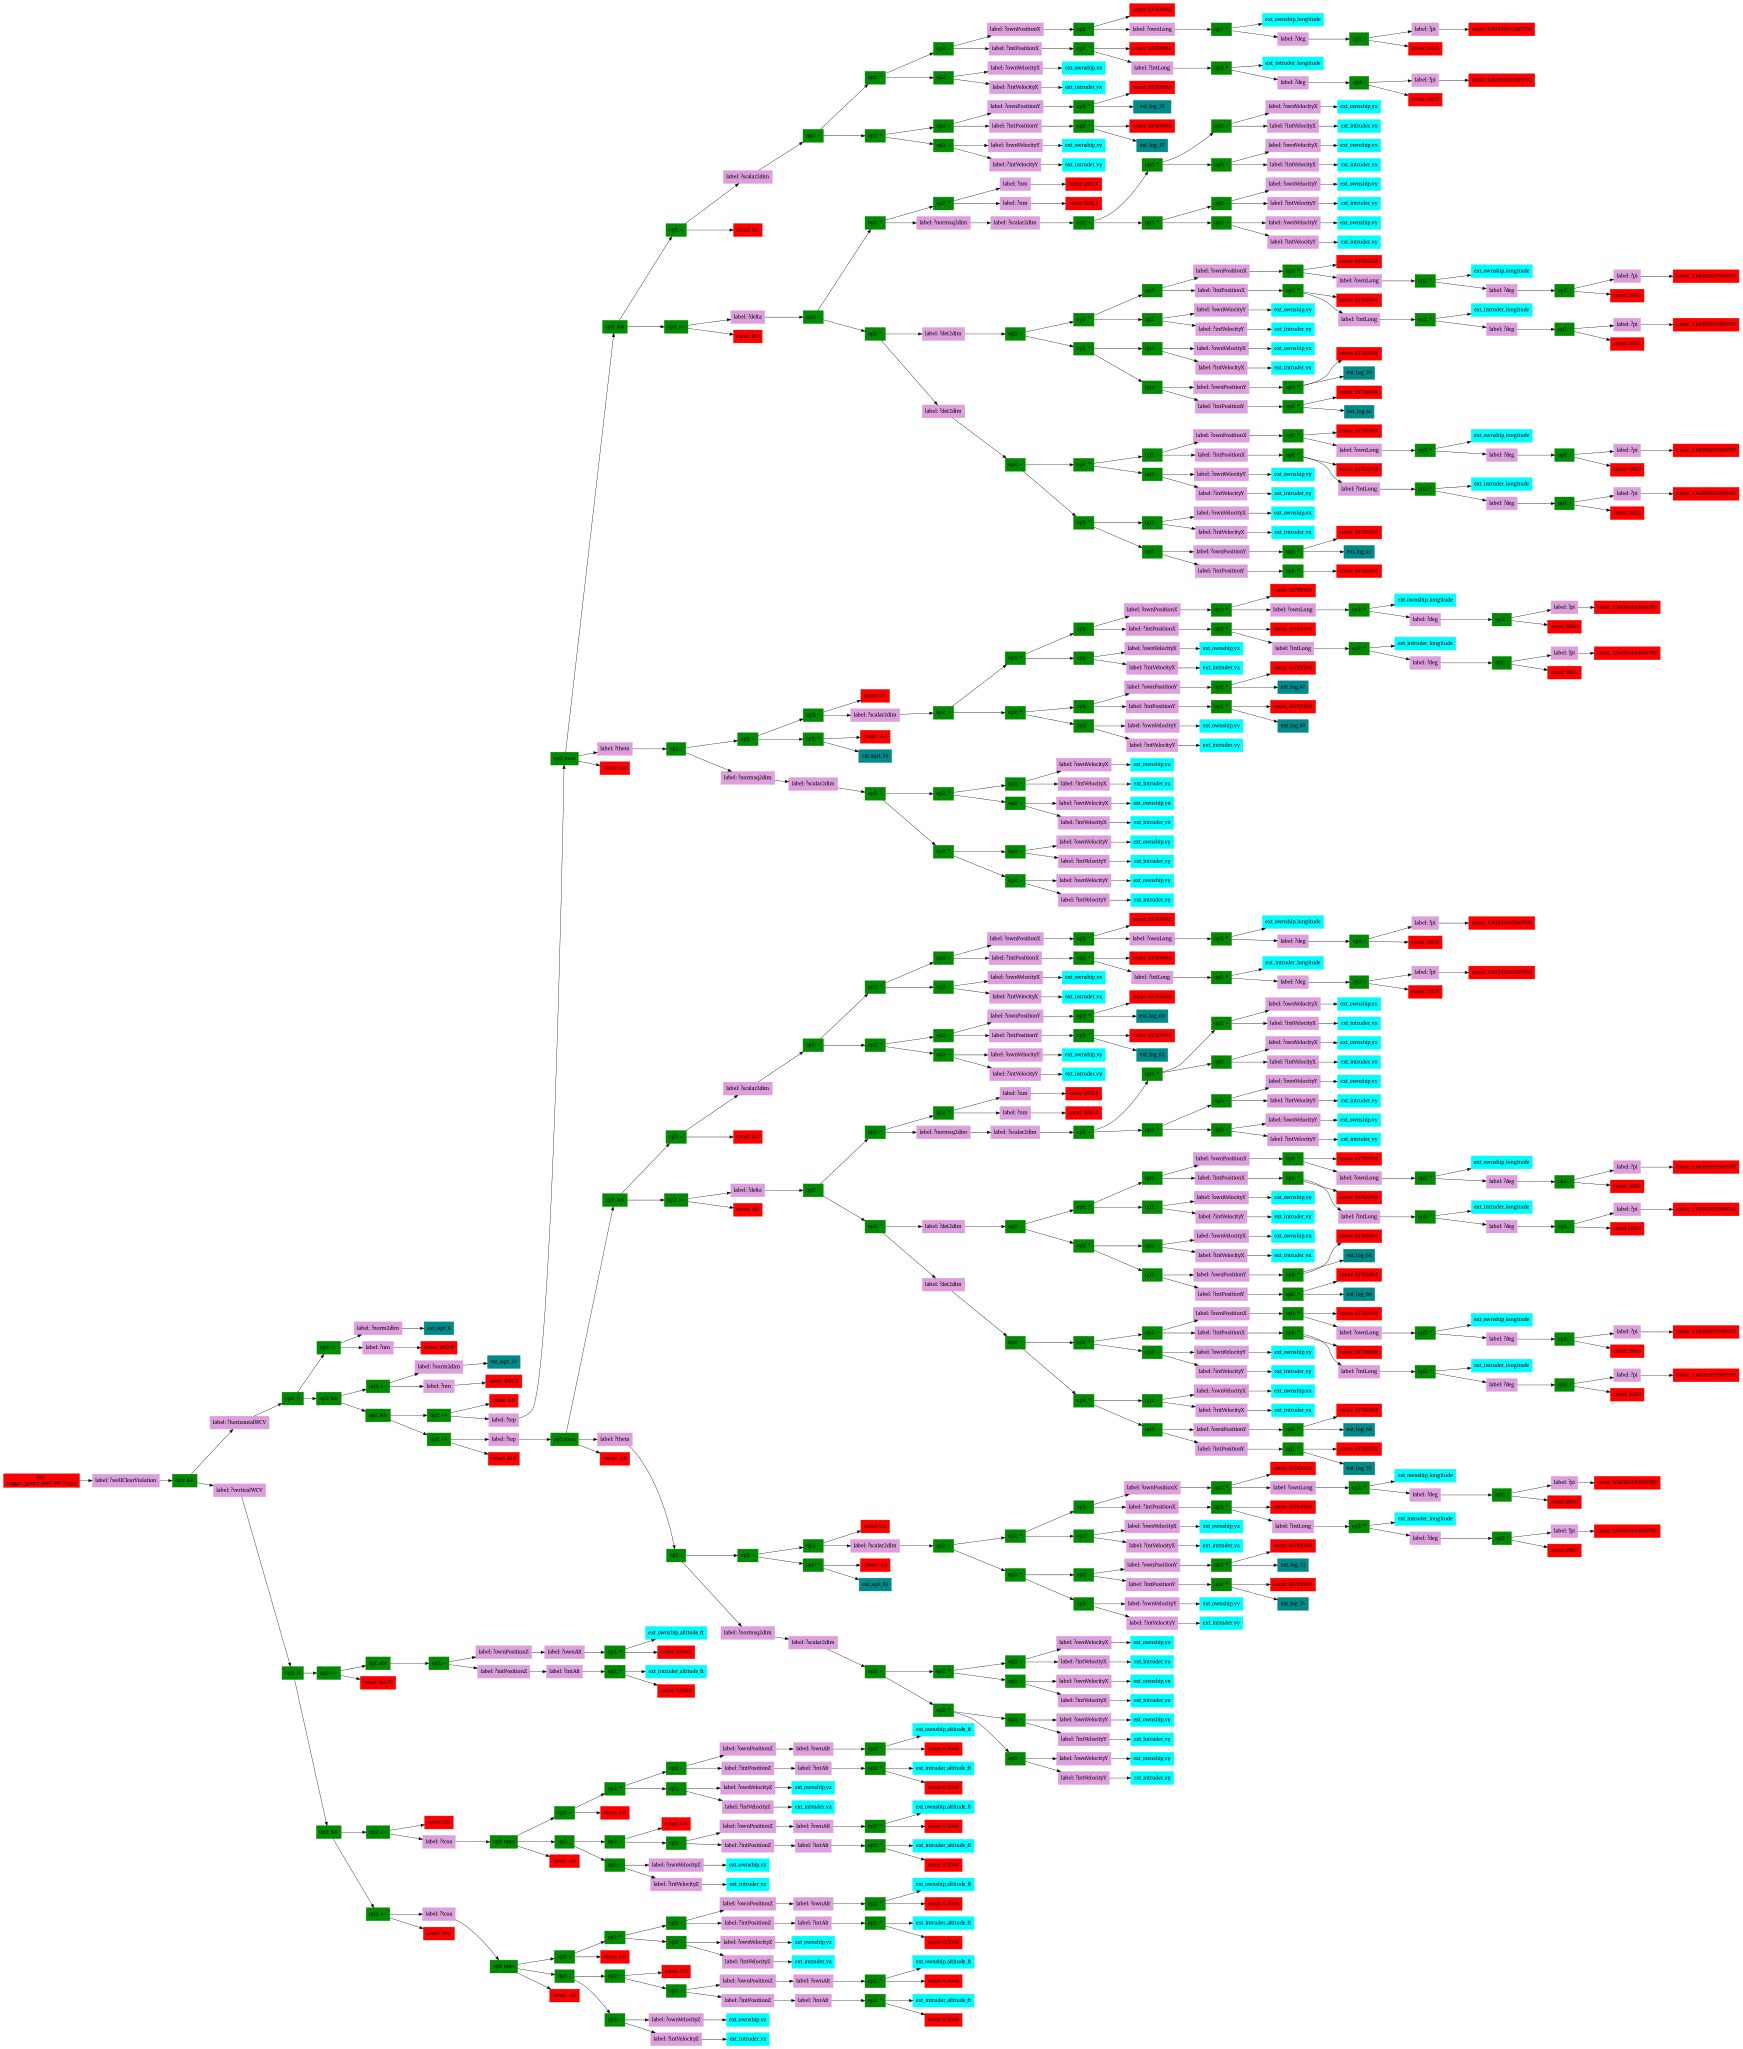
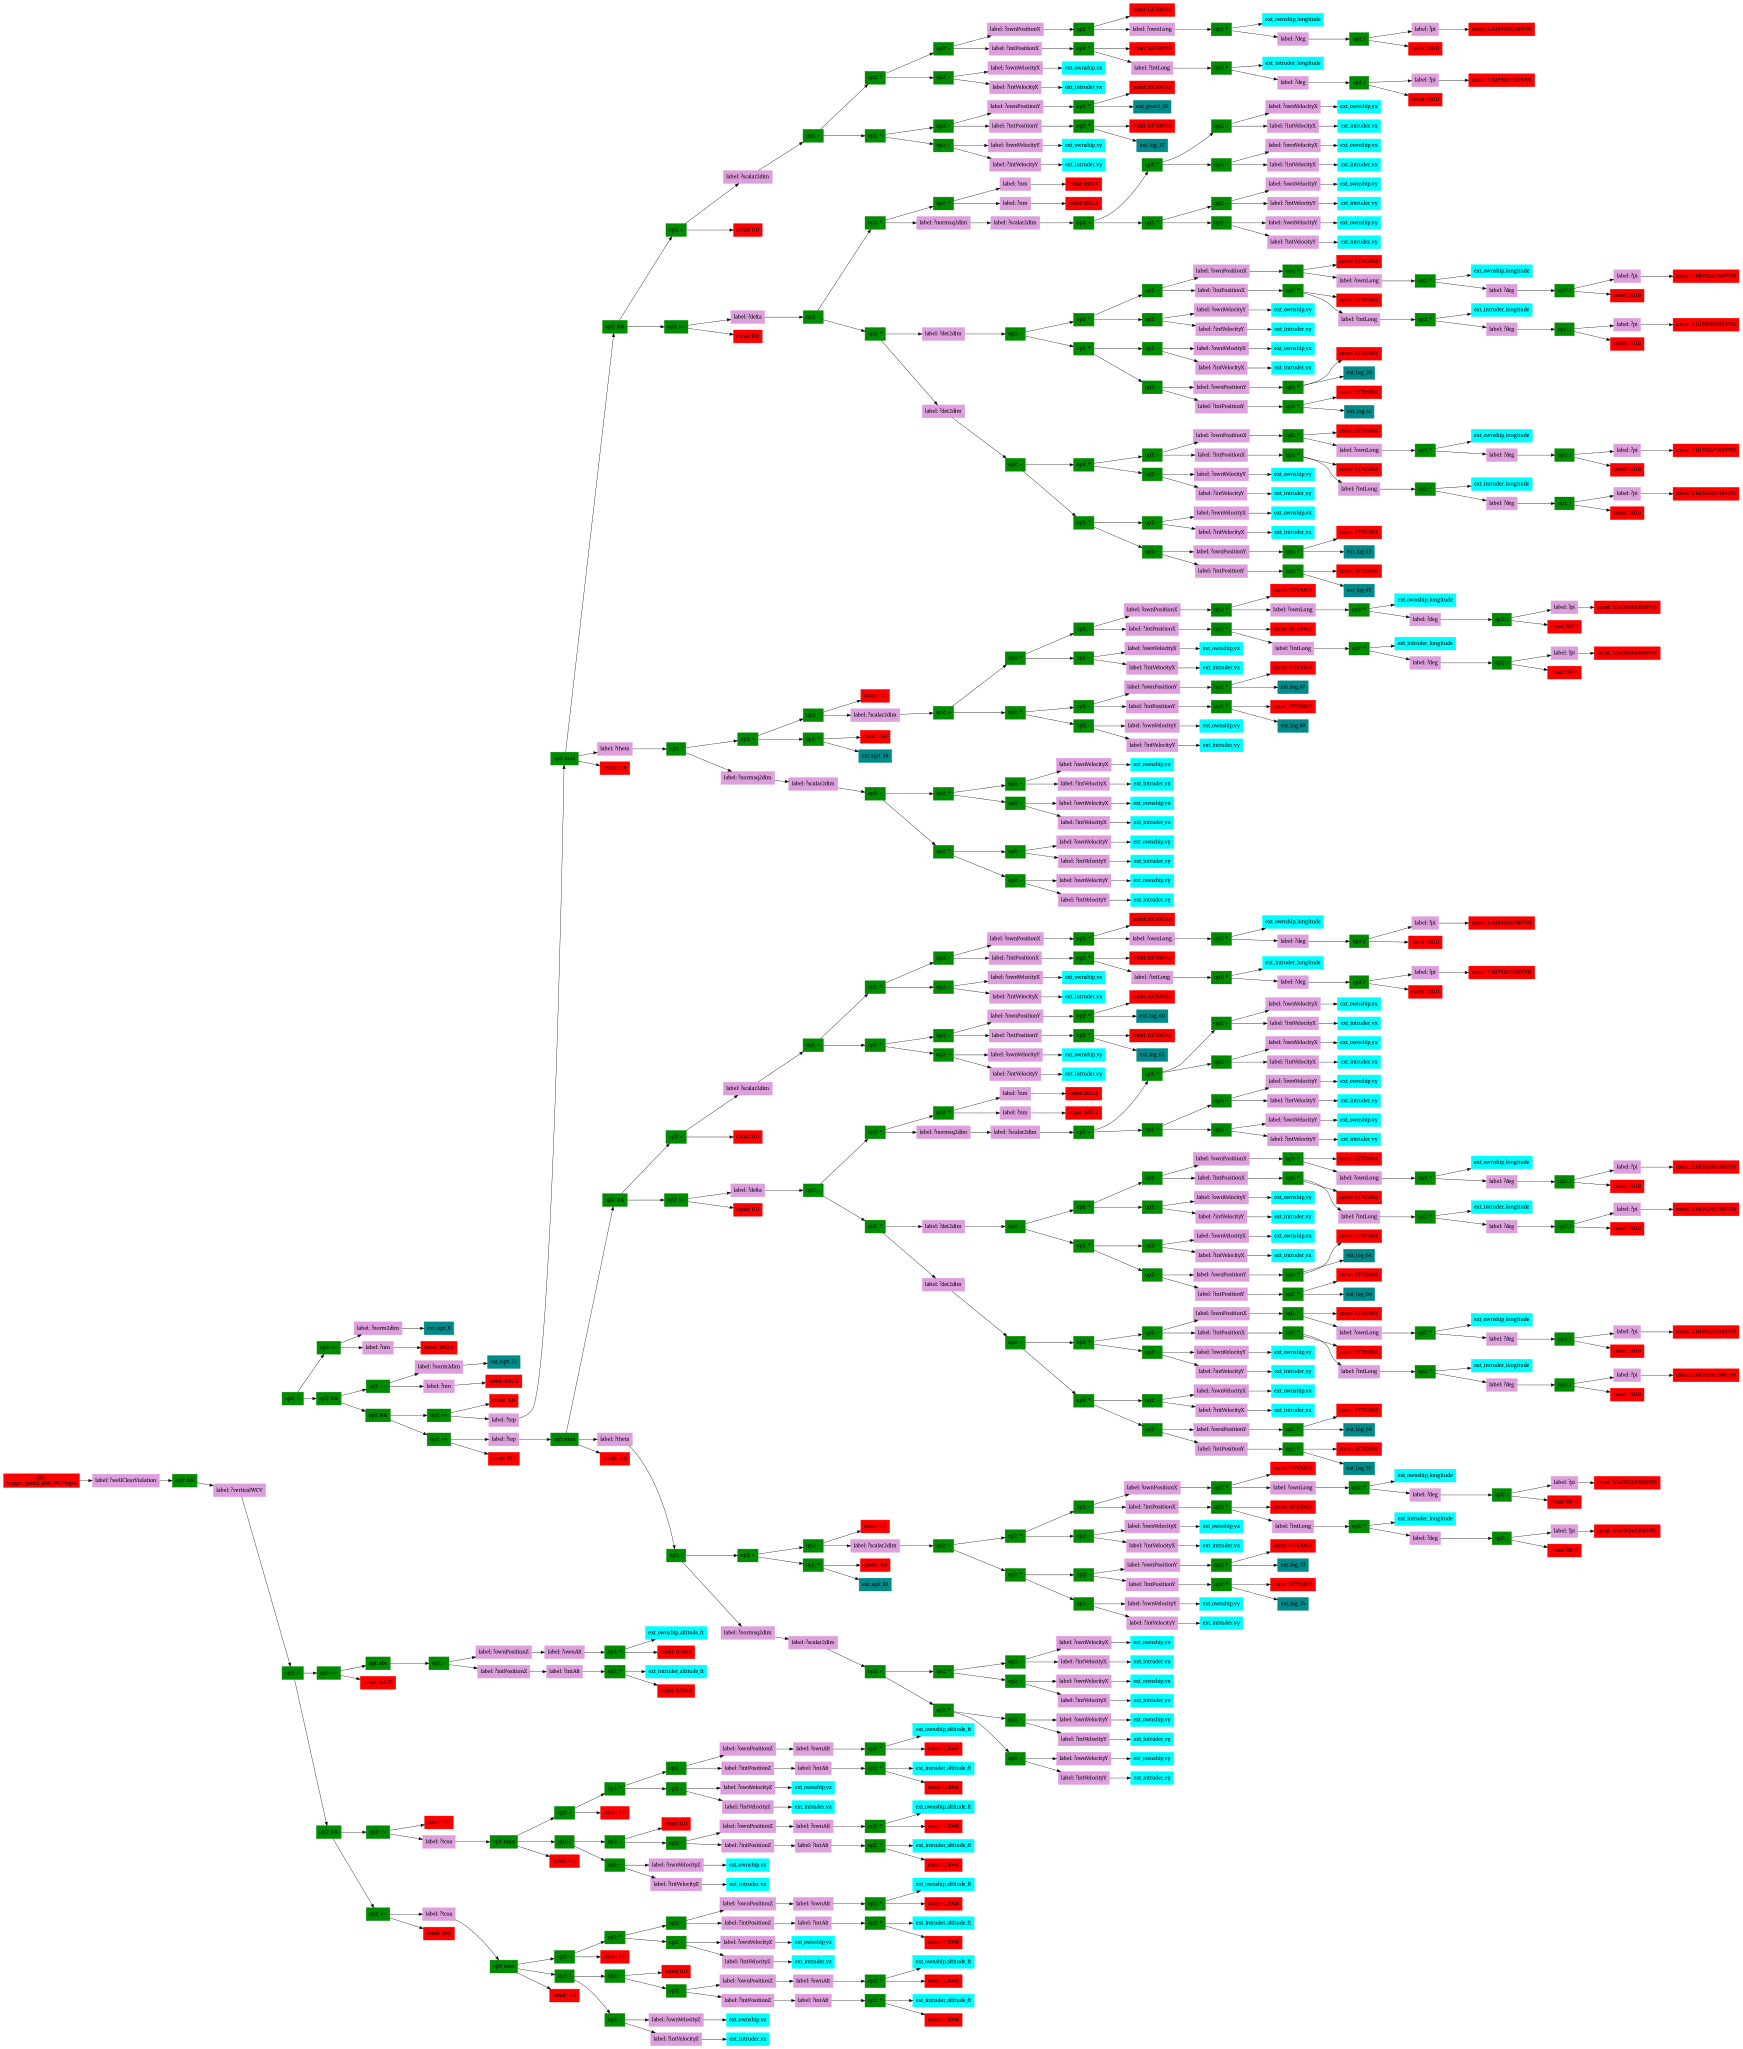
node "ext_log_35": label "ext_log_35" -> "ext_guard_35"
node "ext_log_45": added
node "label: ?horizontalWCV": removed
